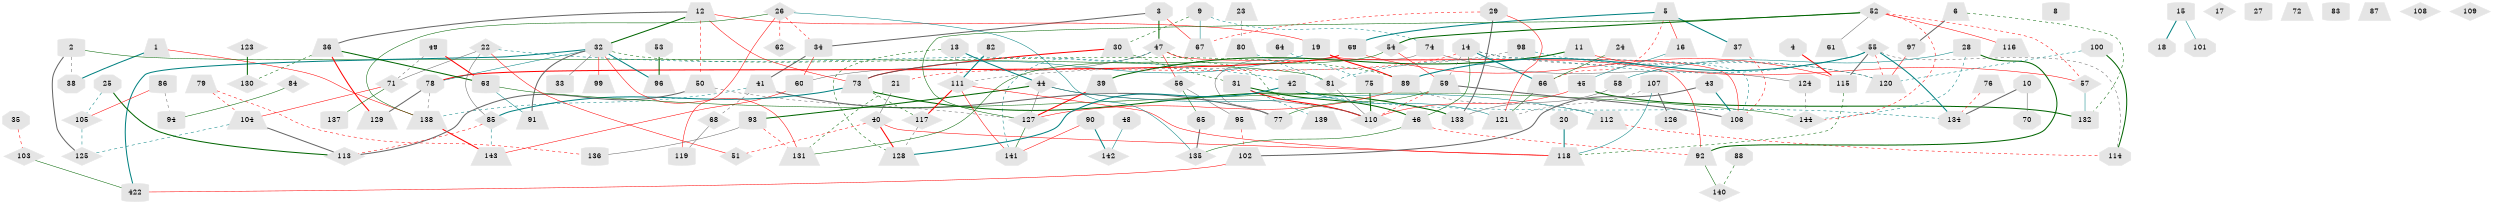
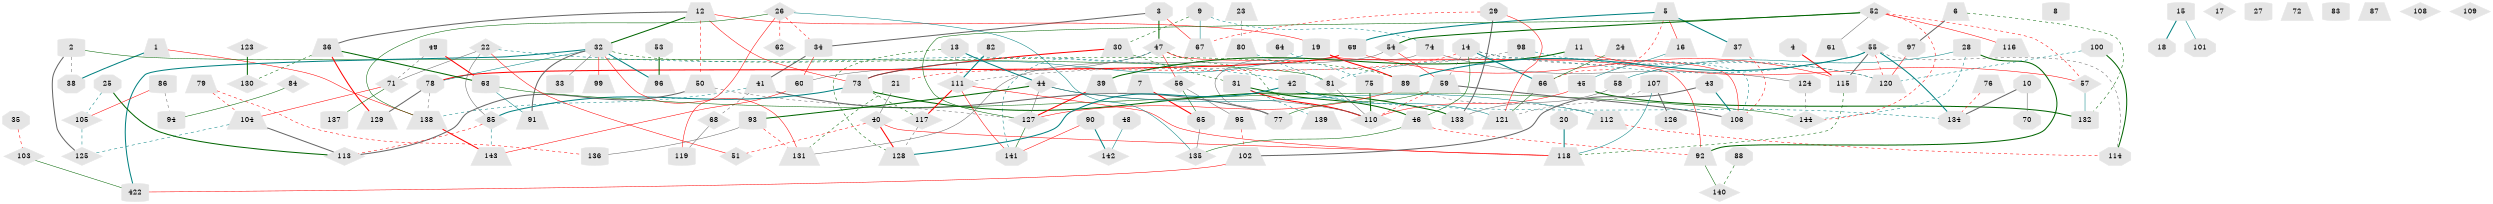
edge "54" -- "131": color darkgreen -> gray40
node "7": added
edge "65" -- "135": style bold -> solid
